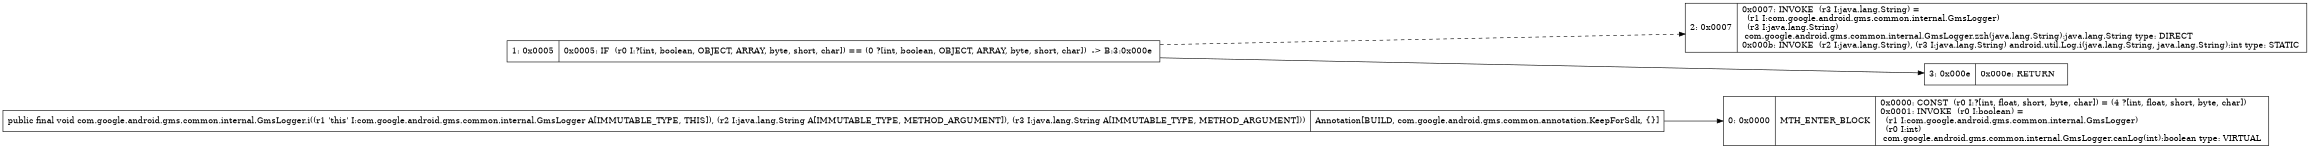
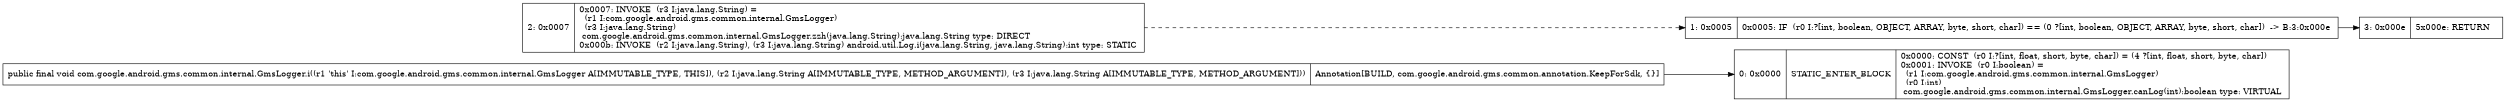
edge "1: 0x0005" -> "2: 0x0007": reversed
node "3: 0x000e": text "0x000e: RETURN" -> "5x000e: RETURN"
node "0: 0x0000": text "MTH_ENTER_BLOCK" -> "STATIC_ENTER_BLOCK"
